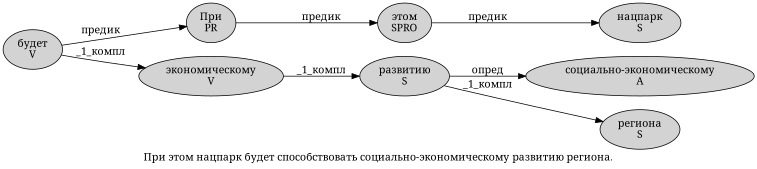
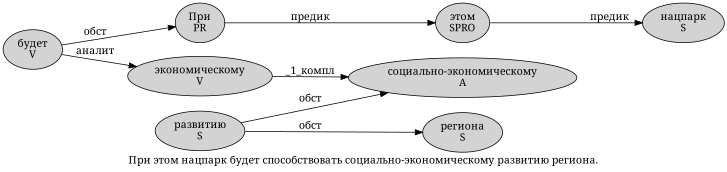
edge "будет V" -> "При PR": label "предик" -> "обст"
edge "будет V" -> "экономическому V": label "_1_компл" -> "аналит"
edge "развитию S" -> "социально-экономическому A": label "опред" -> "обст"
edge "экономическому V" -> "развитию S": now "экономическому V" -> "социально-экономическому A"
edge "развитию S" -> "региона S": label "_1_компл" -> "обст"
